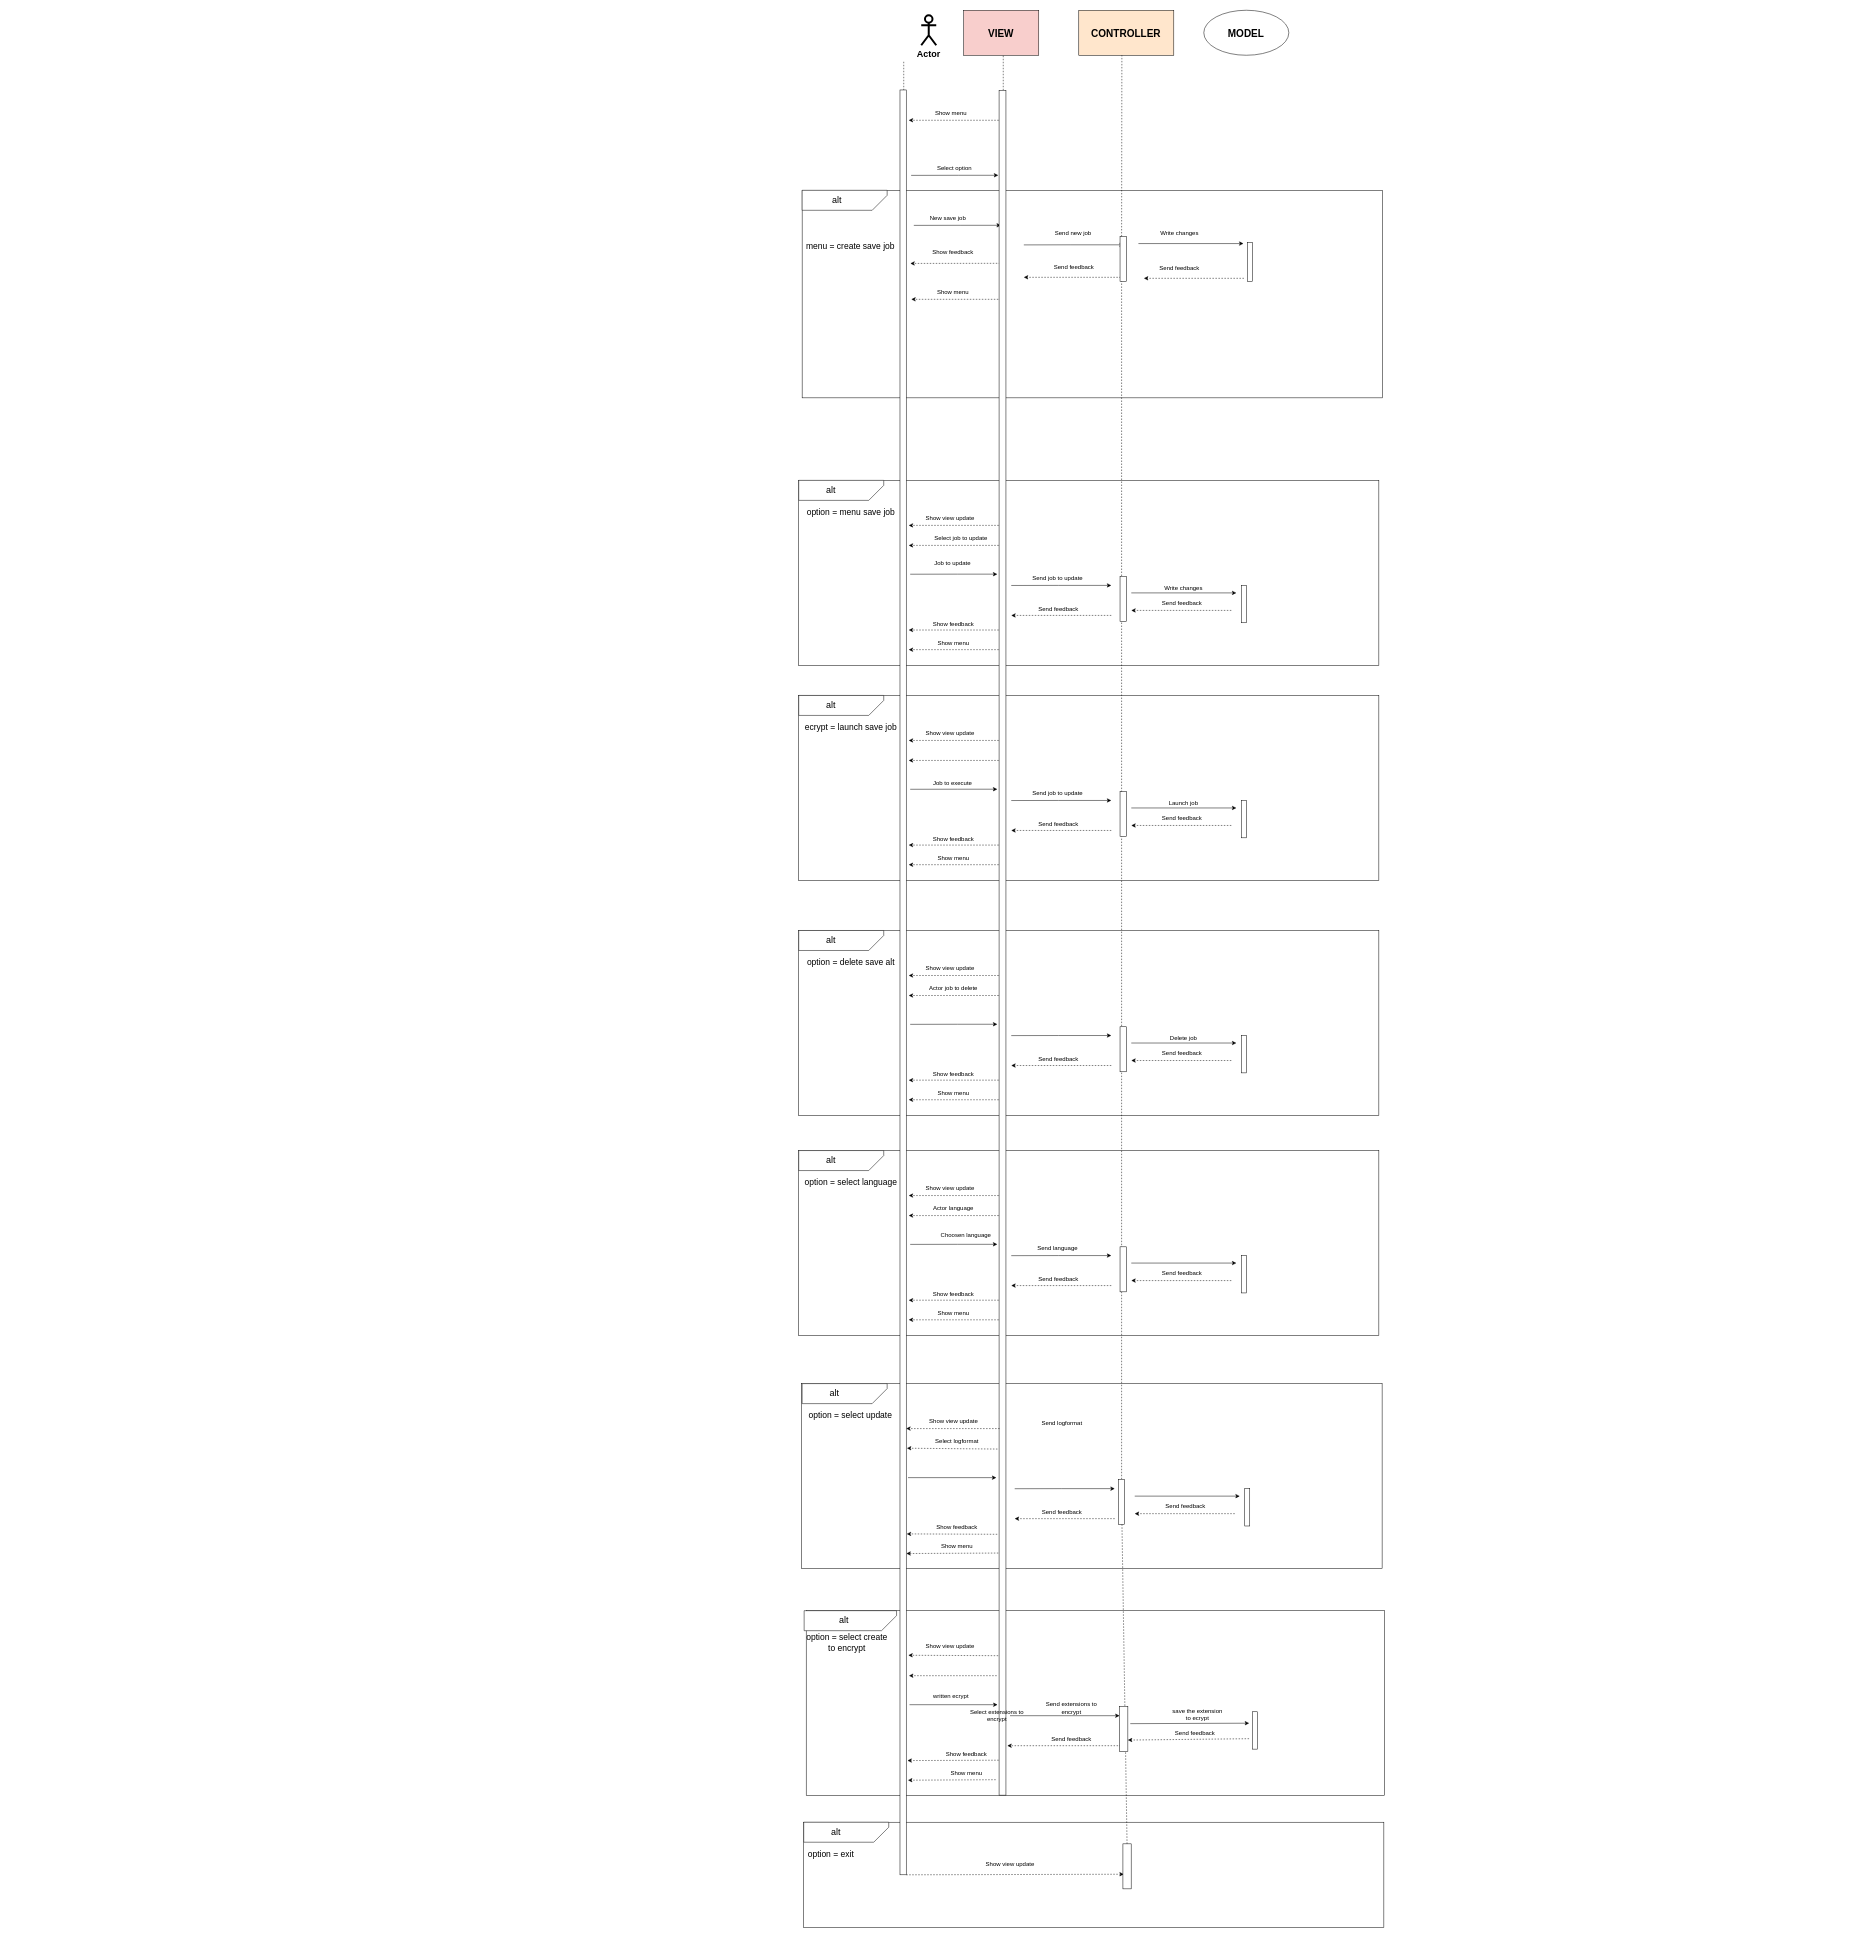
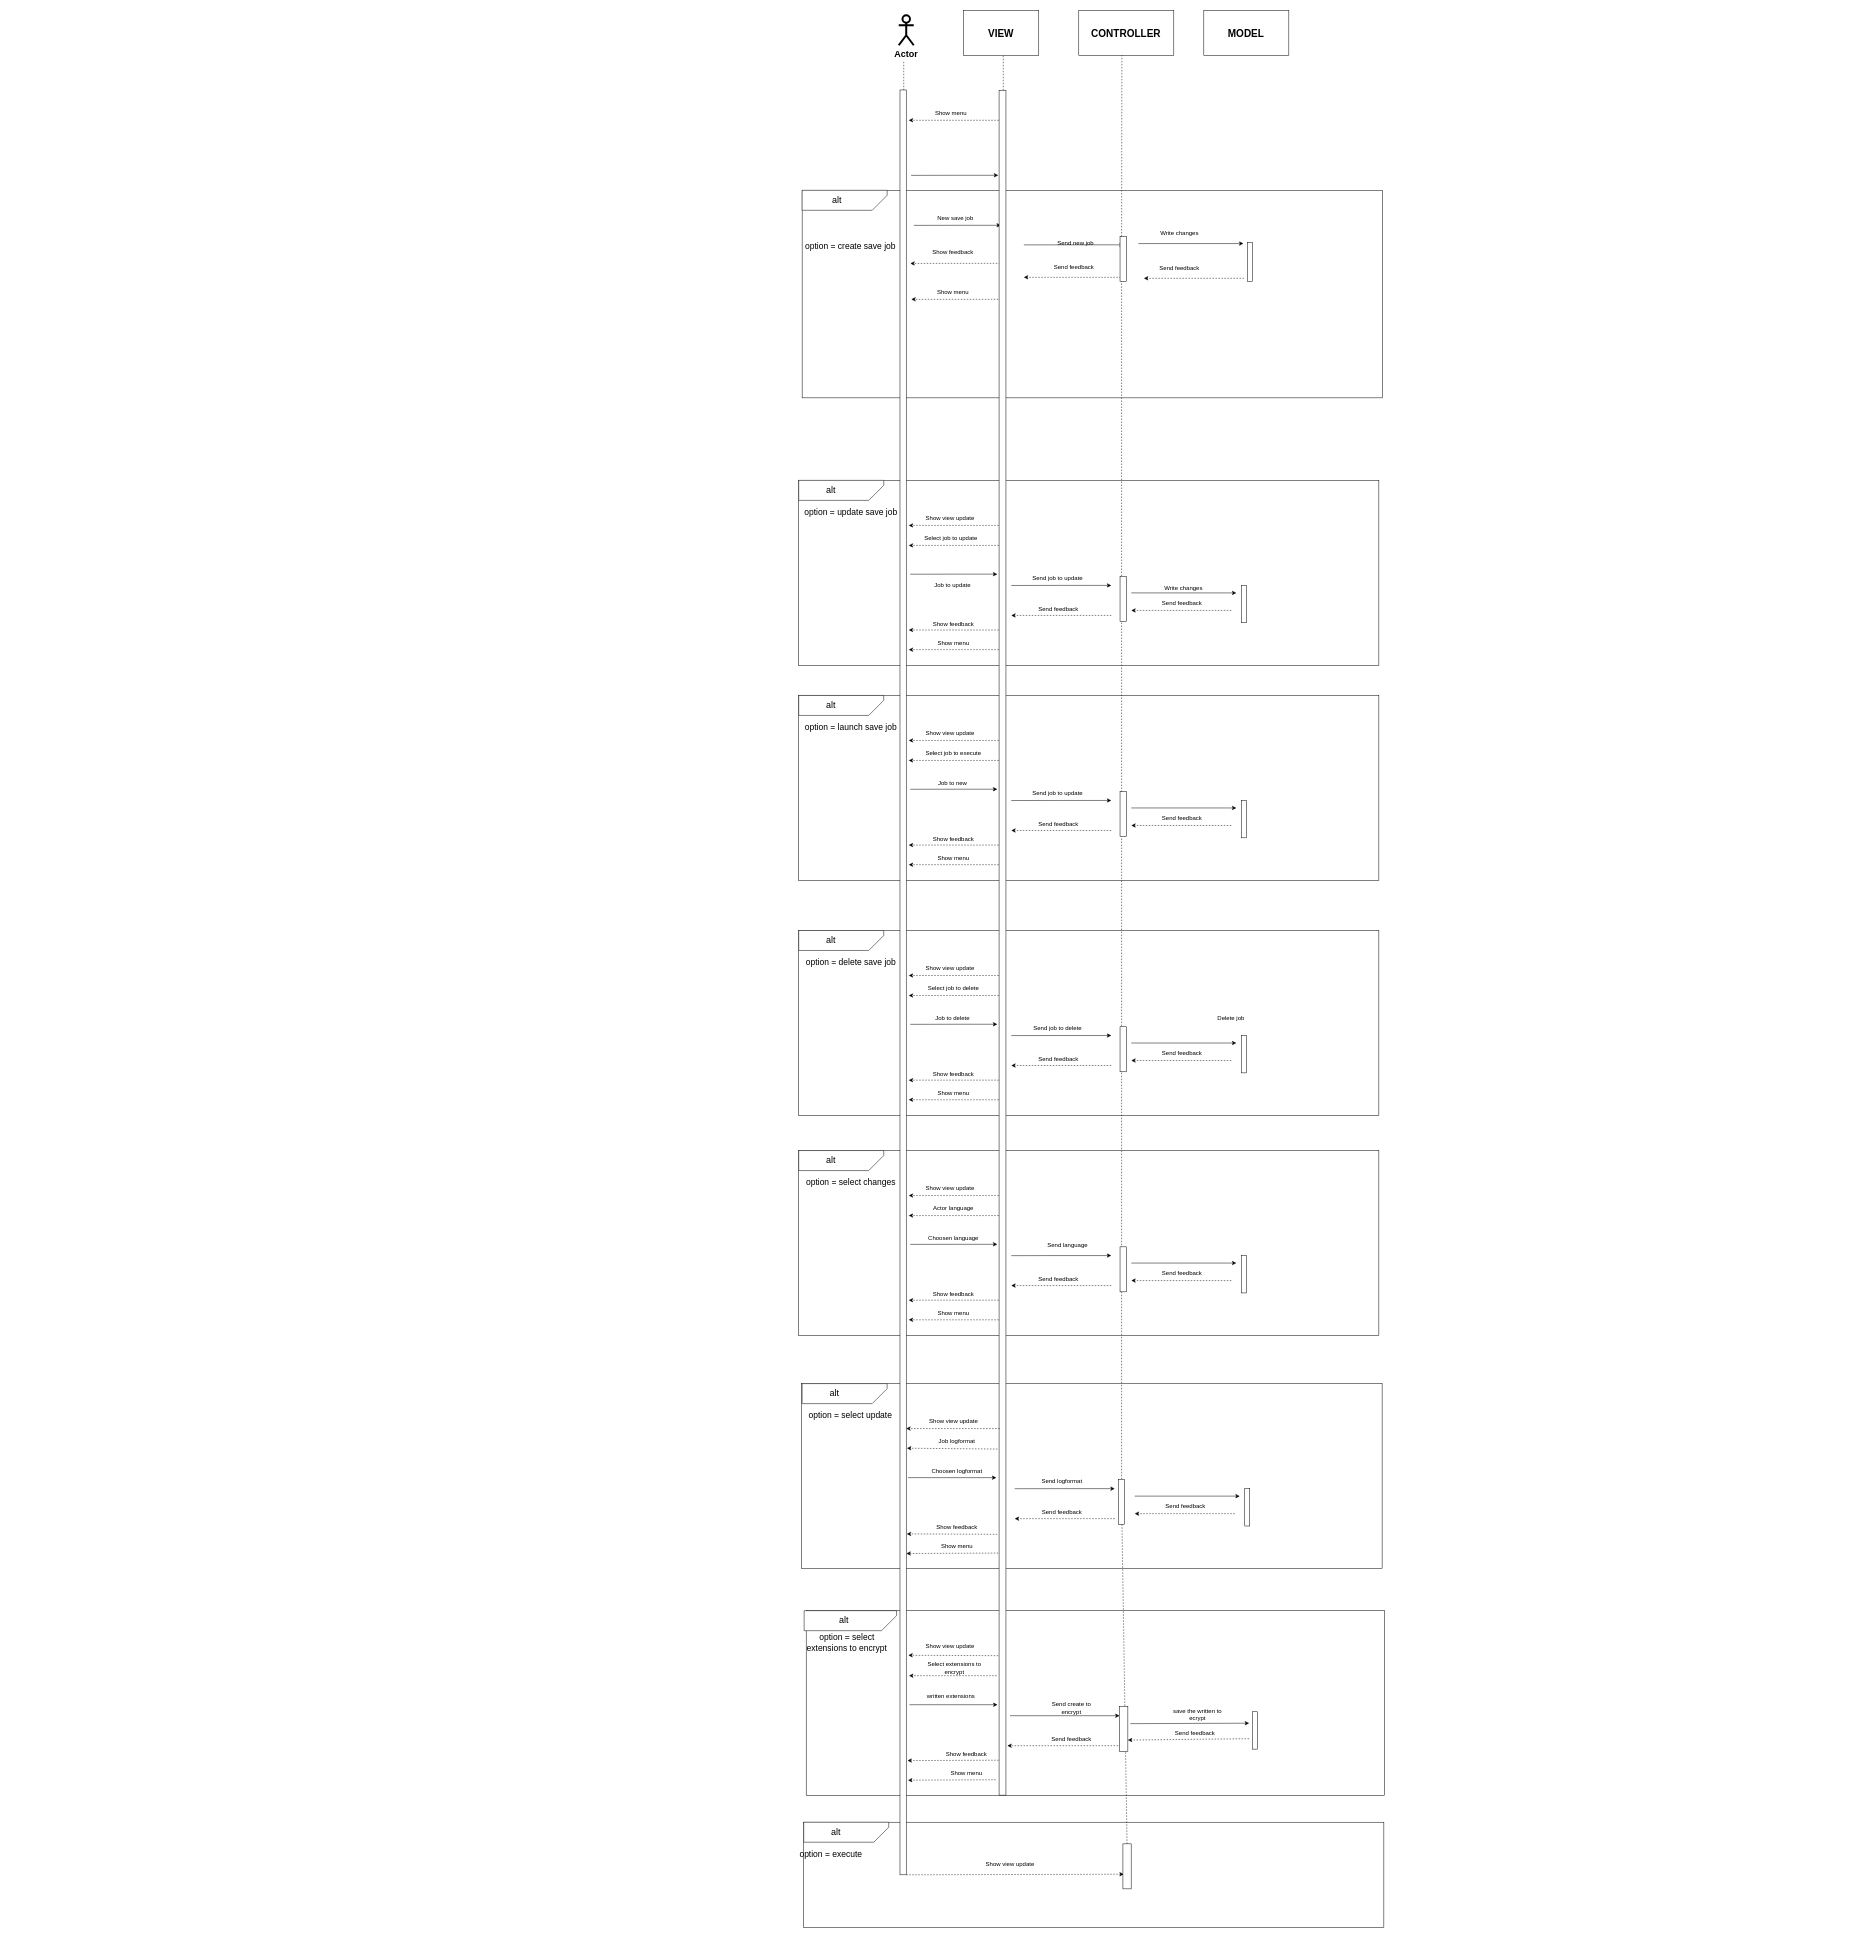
node "Actor": moved (928, 30) -> (906, 30)
node "VIEW": fillcolor #f8cecc -> #ffffff
node "CONTROLLER": fillcolor #ffe6cc -> #ffffff
node "MODEL": shape ellipse -> rectangle
node "Select option": removed
node "New save job": moved (948, 218) -> (955, 218)
node "Send new job": moved (1074, 233) -> (1076, 243)
node "menu = create save job": label "menu = create save job" -> "option = create save job"
node "option = menu save job": label "option = menu save job" -> "option = update save job"
node "Select job to update": moved (961, 538) -> (951, 538)
node "Job to update": moved (953, 563) -> (953, 585)
node "ecrypt = launch save job": label "ecrypt = launch save job" -> "option = launch save job"
node "Select job to execute": added
node "Job to execute": label "Job to execute" -> "Job to new"
node "Launch job": removed
node "option = delete save alt": label "option = delete save alt" -> "option = delete save job"
node "Actor job to delete": label "Actor job to delete" -> "Select job to delete"
node "Job to delete": added
node "Send job to delete": added
node "Delete job": moved (1183, 1038) -> (1231, 1018)
node "option = select language": label "option = select language" -> "option = select changes"
node "Choosen language": moved (966, 1235) -> (953, 1238)
node "Send language": moved (1058, 1248) -> (1068, 1245)
node "Send logformat": moved (1062, 1423) -> (1062, 1481)
node "Select logformat": label "Select logformat" -> "Job logformat"
node "Choosen logformat": added
node "option = select create to encrypt": label "option = select create to encrypt" -> "option = select extensions to encrypt"
node "written ecrypt": label "written ecrypt" -> "written extensions"
node "Send extensions to encrypt": label "Send extensions to encrypt" -> "Send create to encrypt"
node "save the extension to ecrypt": label "save the extension to ecrypt" -> "save the written to ecrypt"
node "Select extensions to encrypt": moved (997, 1715) -> (954, 1668)
node "option = exit": label "option = exit" -> "option = execute"
